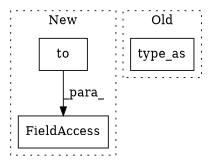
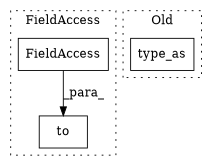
cluster "New": label "New" -> "FieldAccess"
edge "to" -> "FieldAccess": reversed
